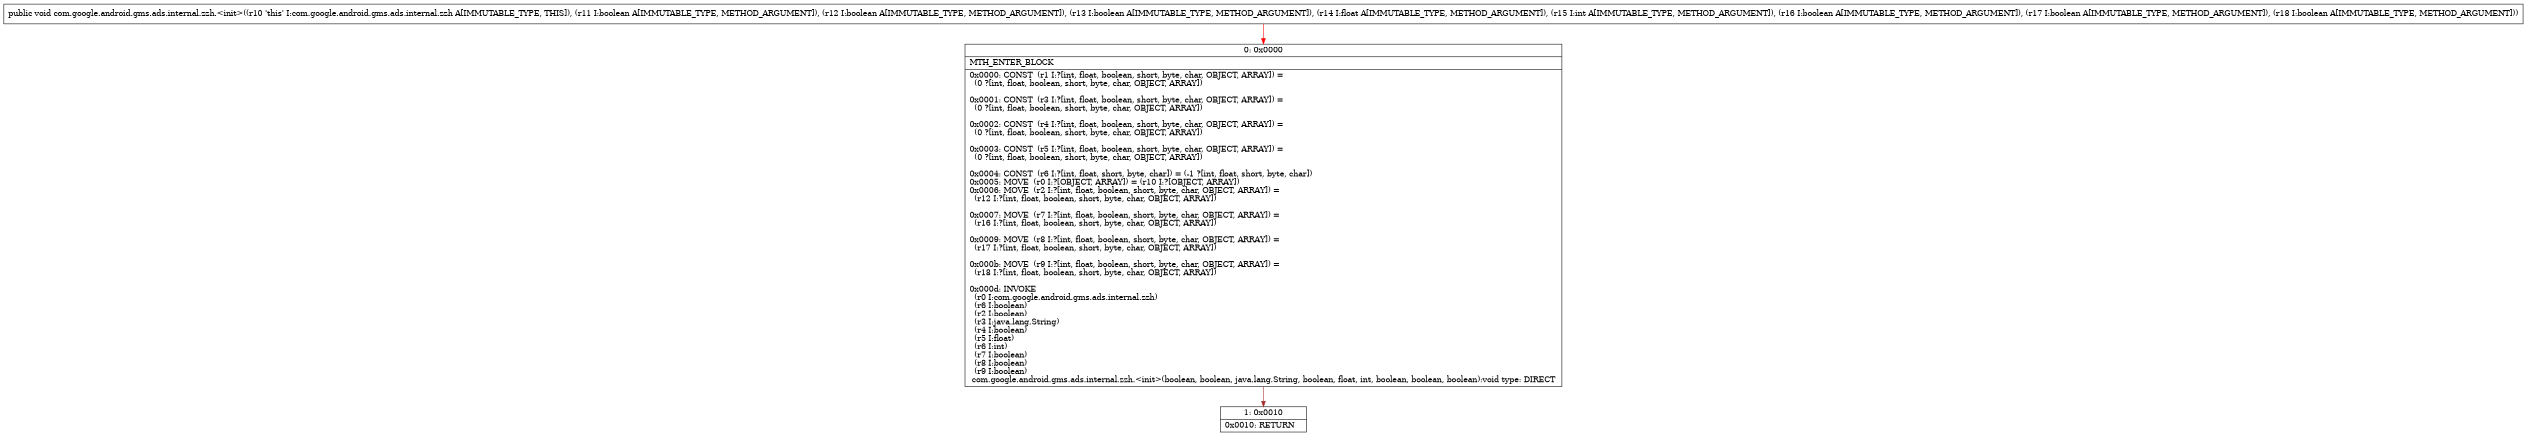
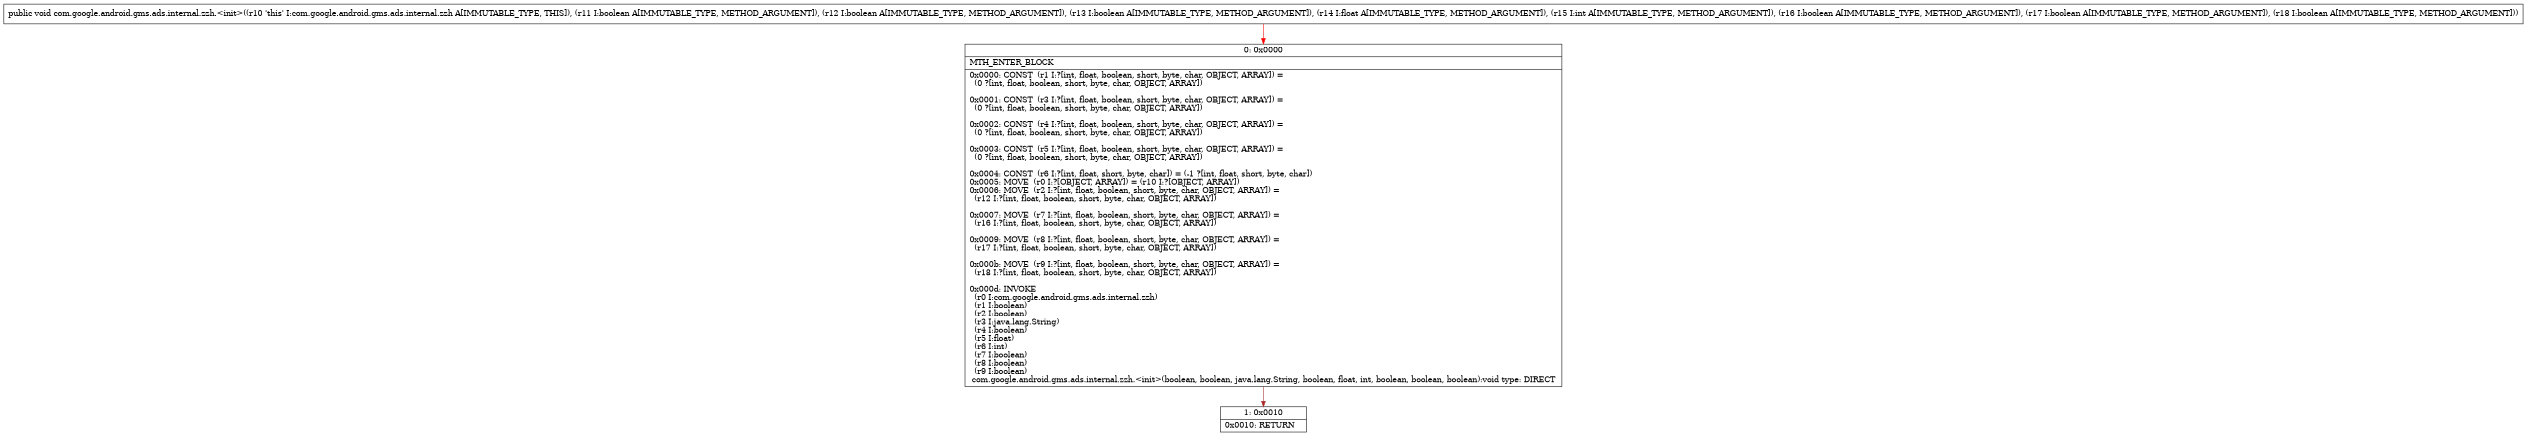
node "0: 0x0000": text "(r6 I:boolean)" -> "(r1 I:boolean)"
